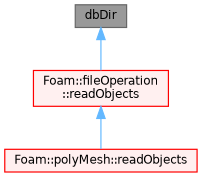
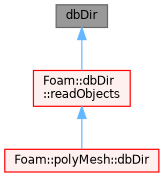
node "Foam::fileOperation ::readObjects": label "Foam::fileOperation ::readObjects" -> "Foam::dbDir ::readObjects"
node "Foam::polyMesh::readObjects": label "Foam::polyMesh::readObjects" -> "Foam::polyMesh::dbDir"
